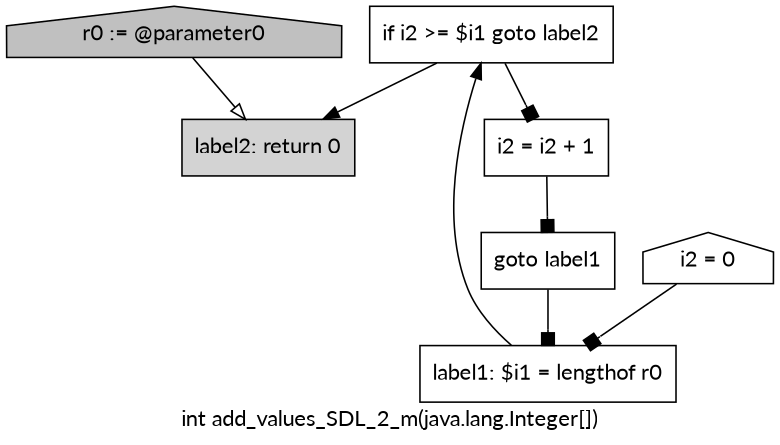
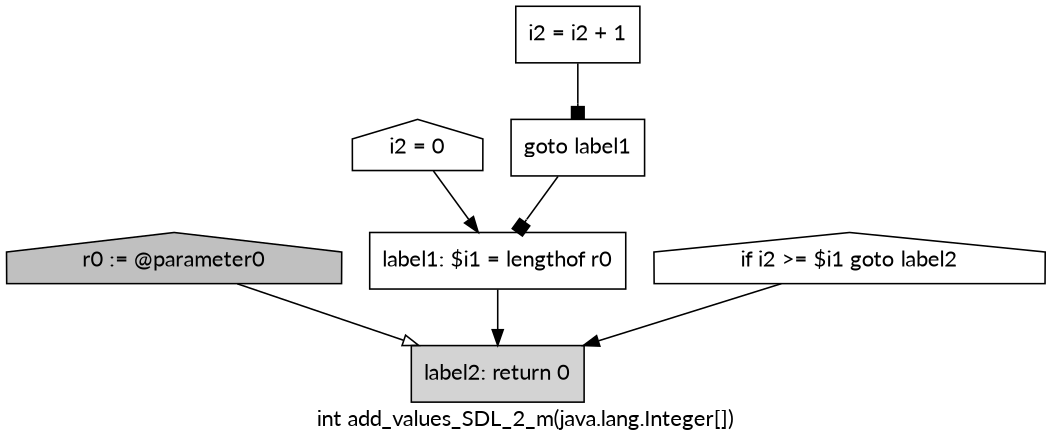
node "if i2 >= $i1 goto label2": shape box -> house
edge "if i2 >= $i1 goto label2" -> "i2 = i2 + 1": removed
edge "label1: $i1 = lengthof r0" -> "if i2 >= $i1 goto label2": now "label1: $i1 = lengthof r0" -> "label2: return 0"
edge "i2 = 0" -> "label1: $i1 = lengthof r0": arrowhead box -> normal
